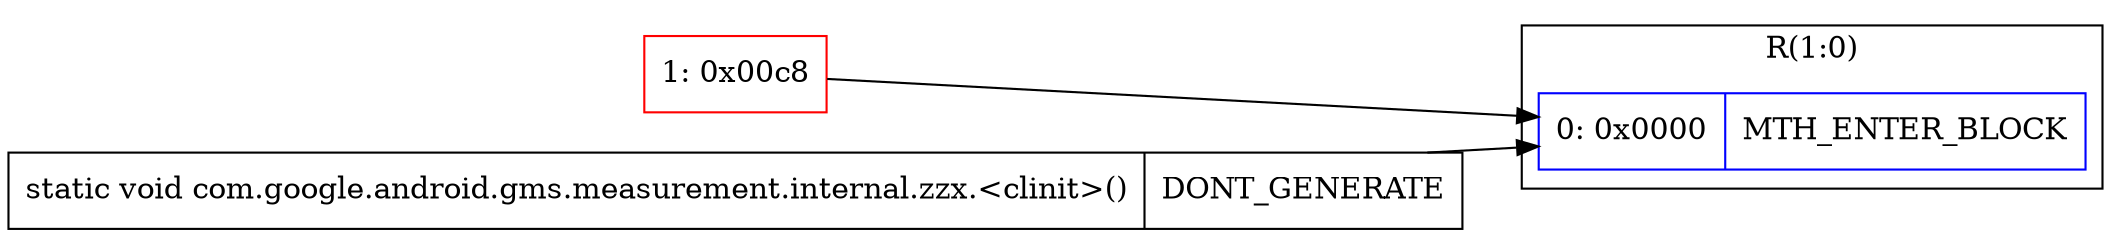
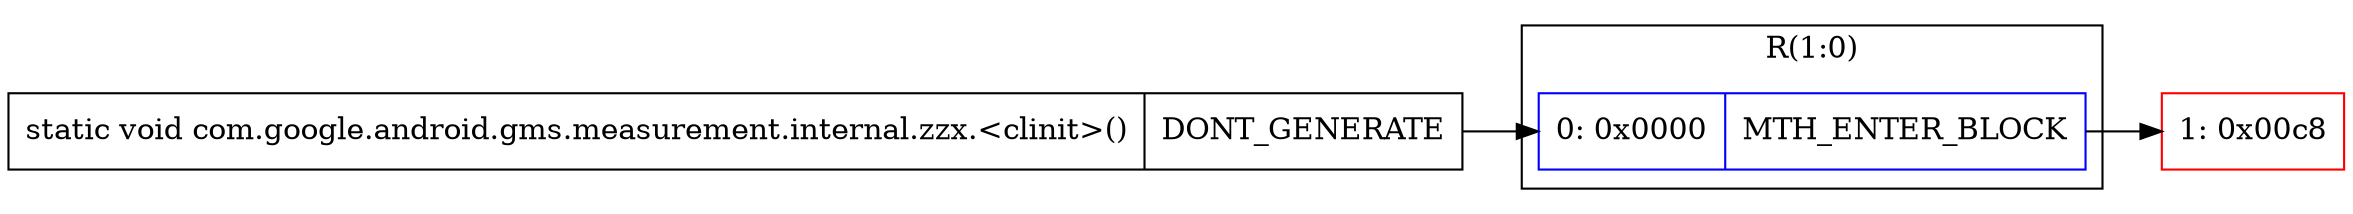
edge "1: 0x00c8" -> "0: 0x0000": reversed
